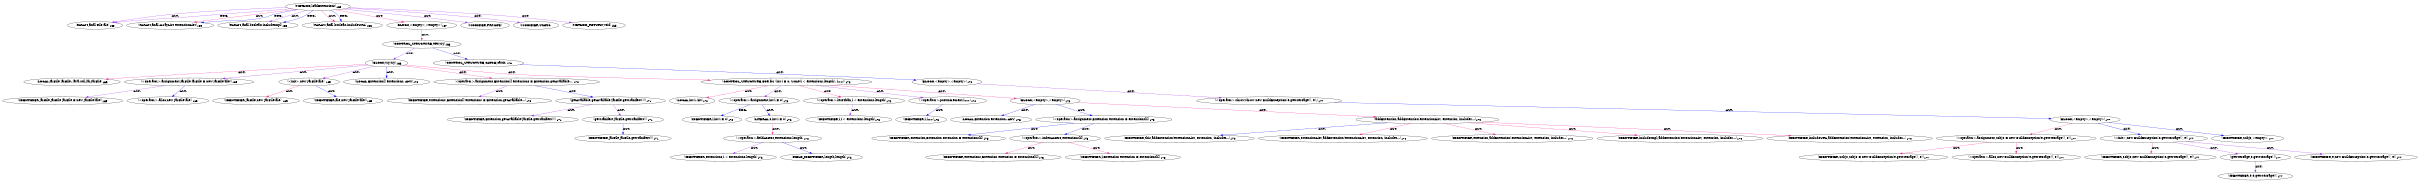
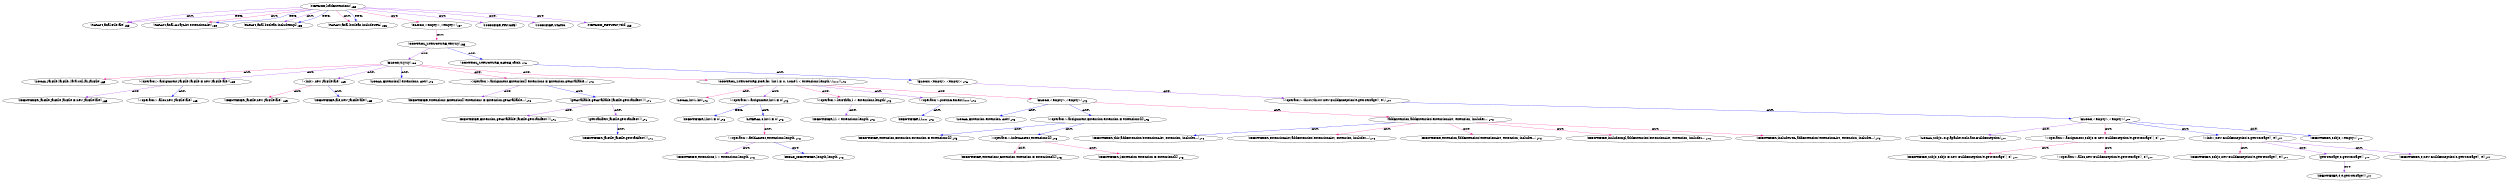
node "(LOCAL,$obj0: org.apache.tools.ant.BuildException)": added
